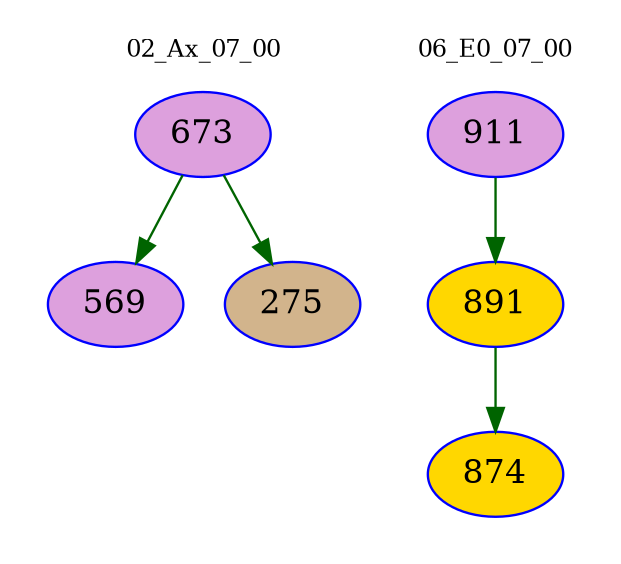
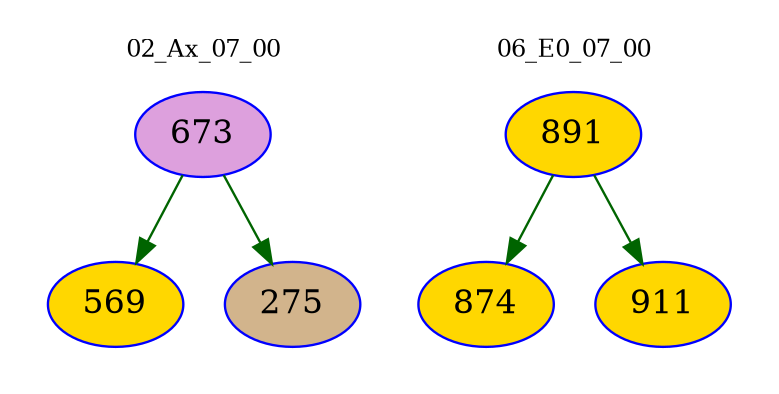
node "911": fillcolor plum -> gold
edge "911" -> "891": reversed
node "569": fillcolor plum -> gold
